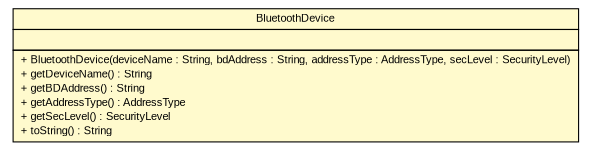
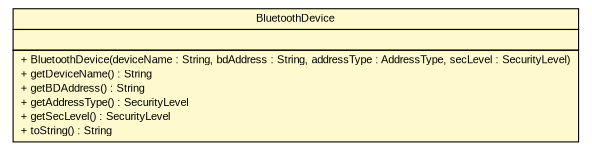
node "BluetoothDevice": text "+ getAddressType() : AddressType" -> "+ getAddressType() : SecurityLevel"
